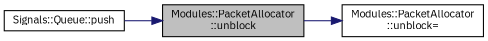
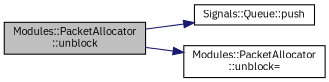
edge "Signals::Queue::push" -> "Modules::PacketAllocator ::unblock": reversed
